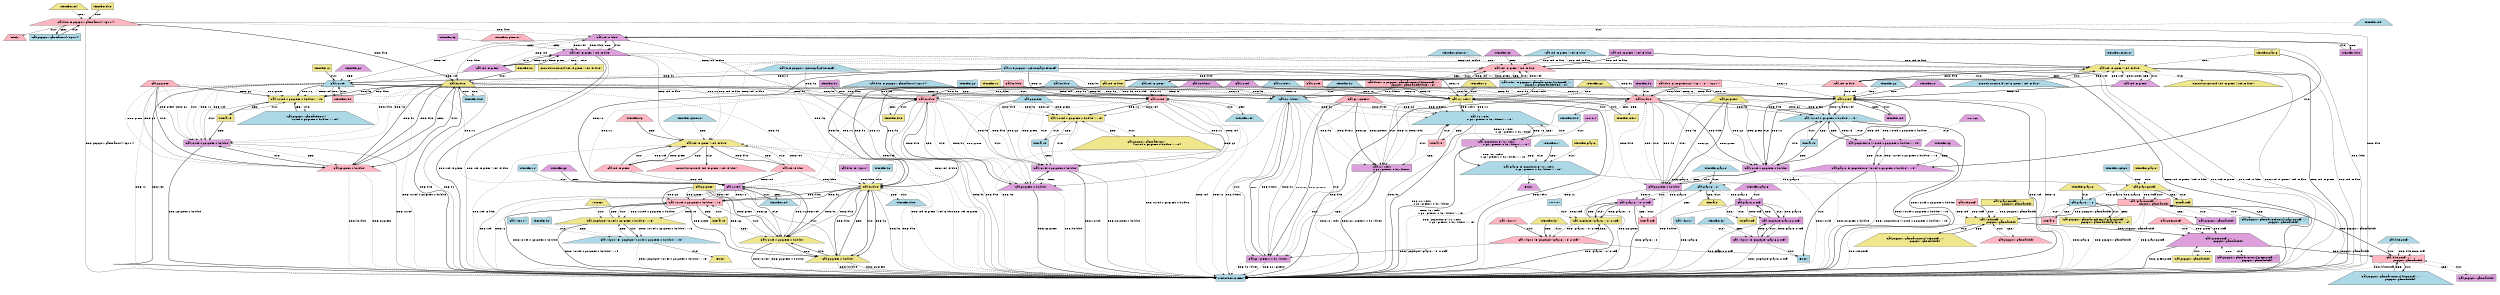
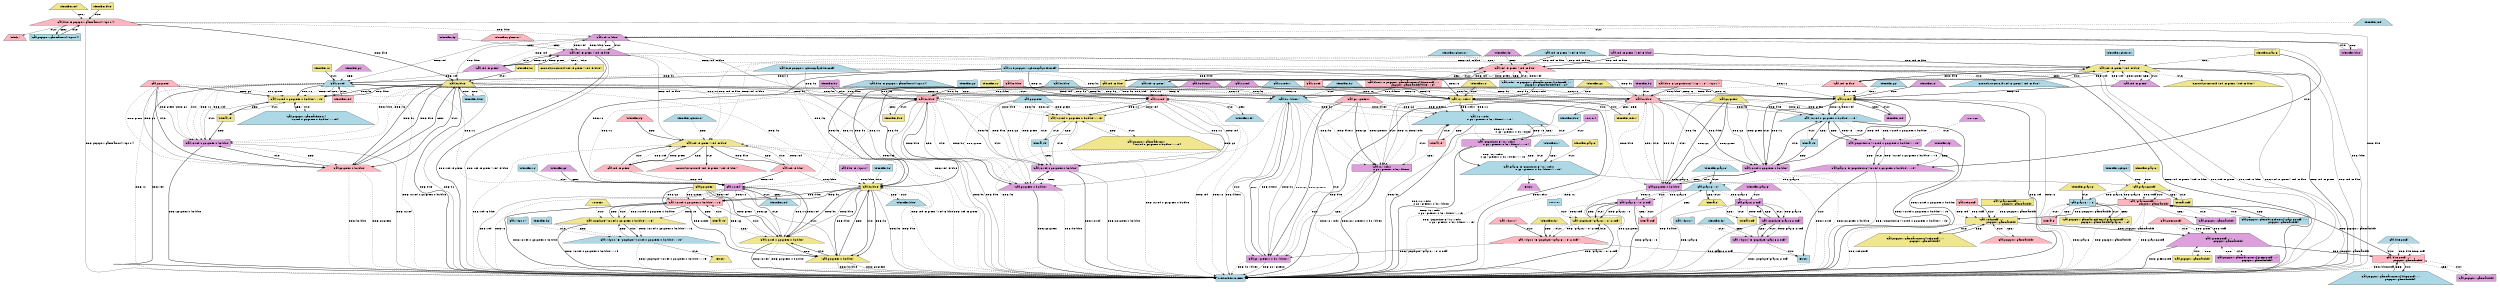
edge "(Call,*(dp++) = (png_byte)((gray16>>8) & 0xff))" -> "(Call,(png_byte)((gray16>>8) & 0xff))": label "CFG: " -> "AST: "
edge "(Call,*(dp++) = (png_byte)(gray16 & 0xff))" -> "(Call,(png_byte)(gray16 & 0xff))": label "DDG: 8" -> "CFG: "
